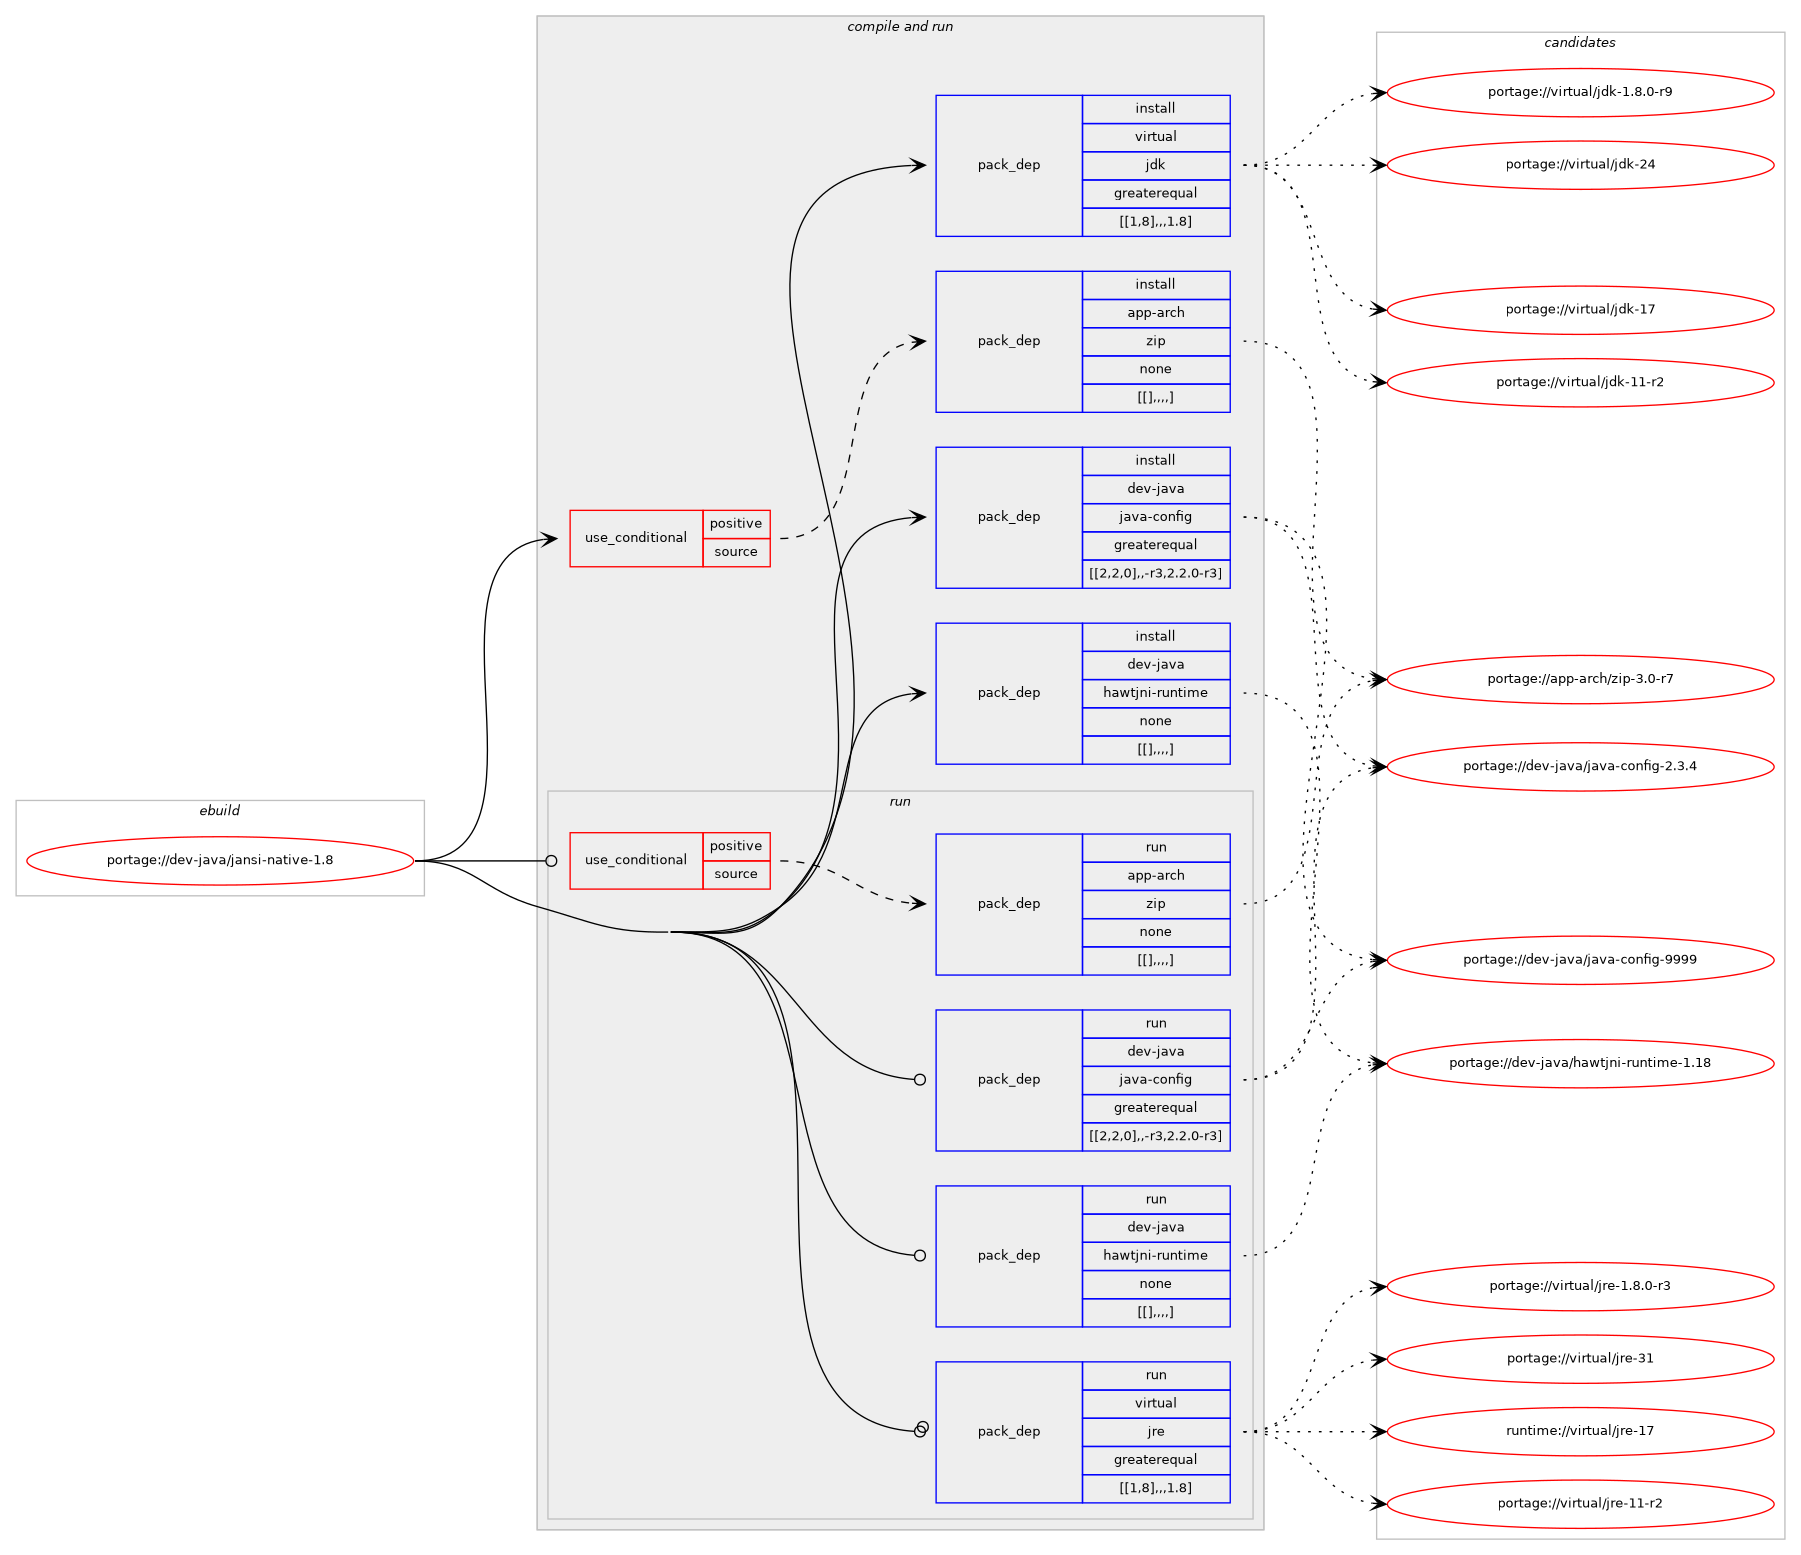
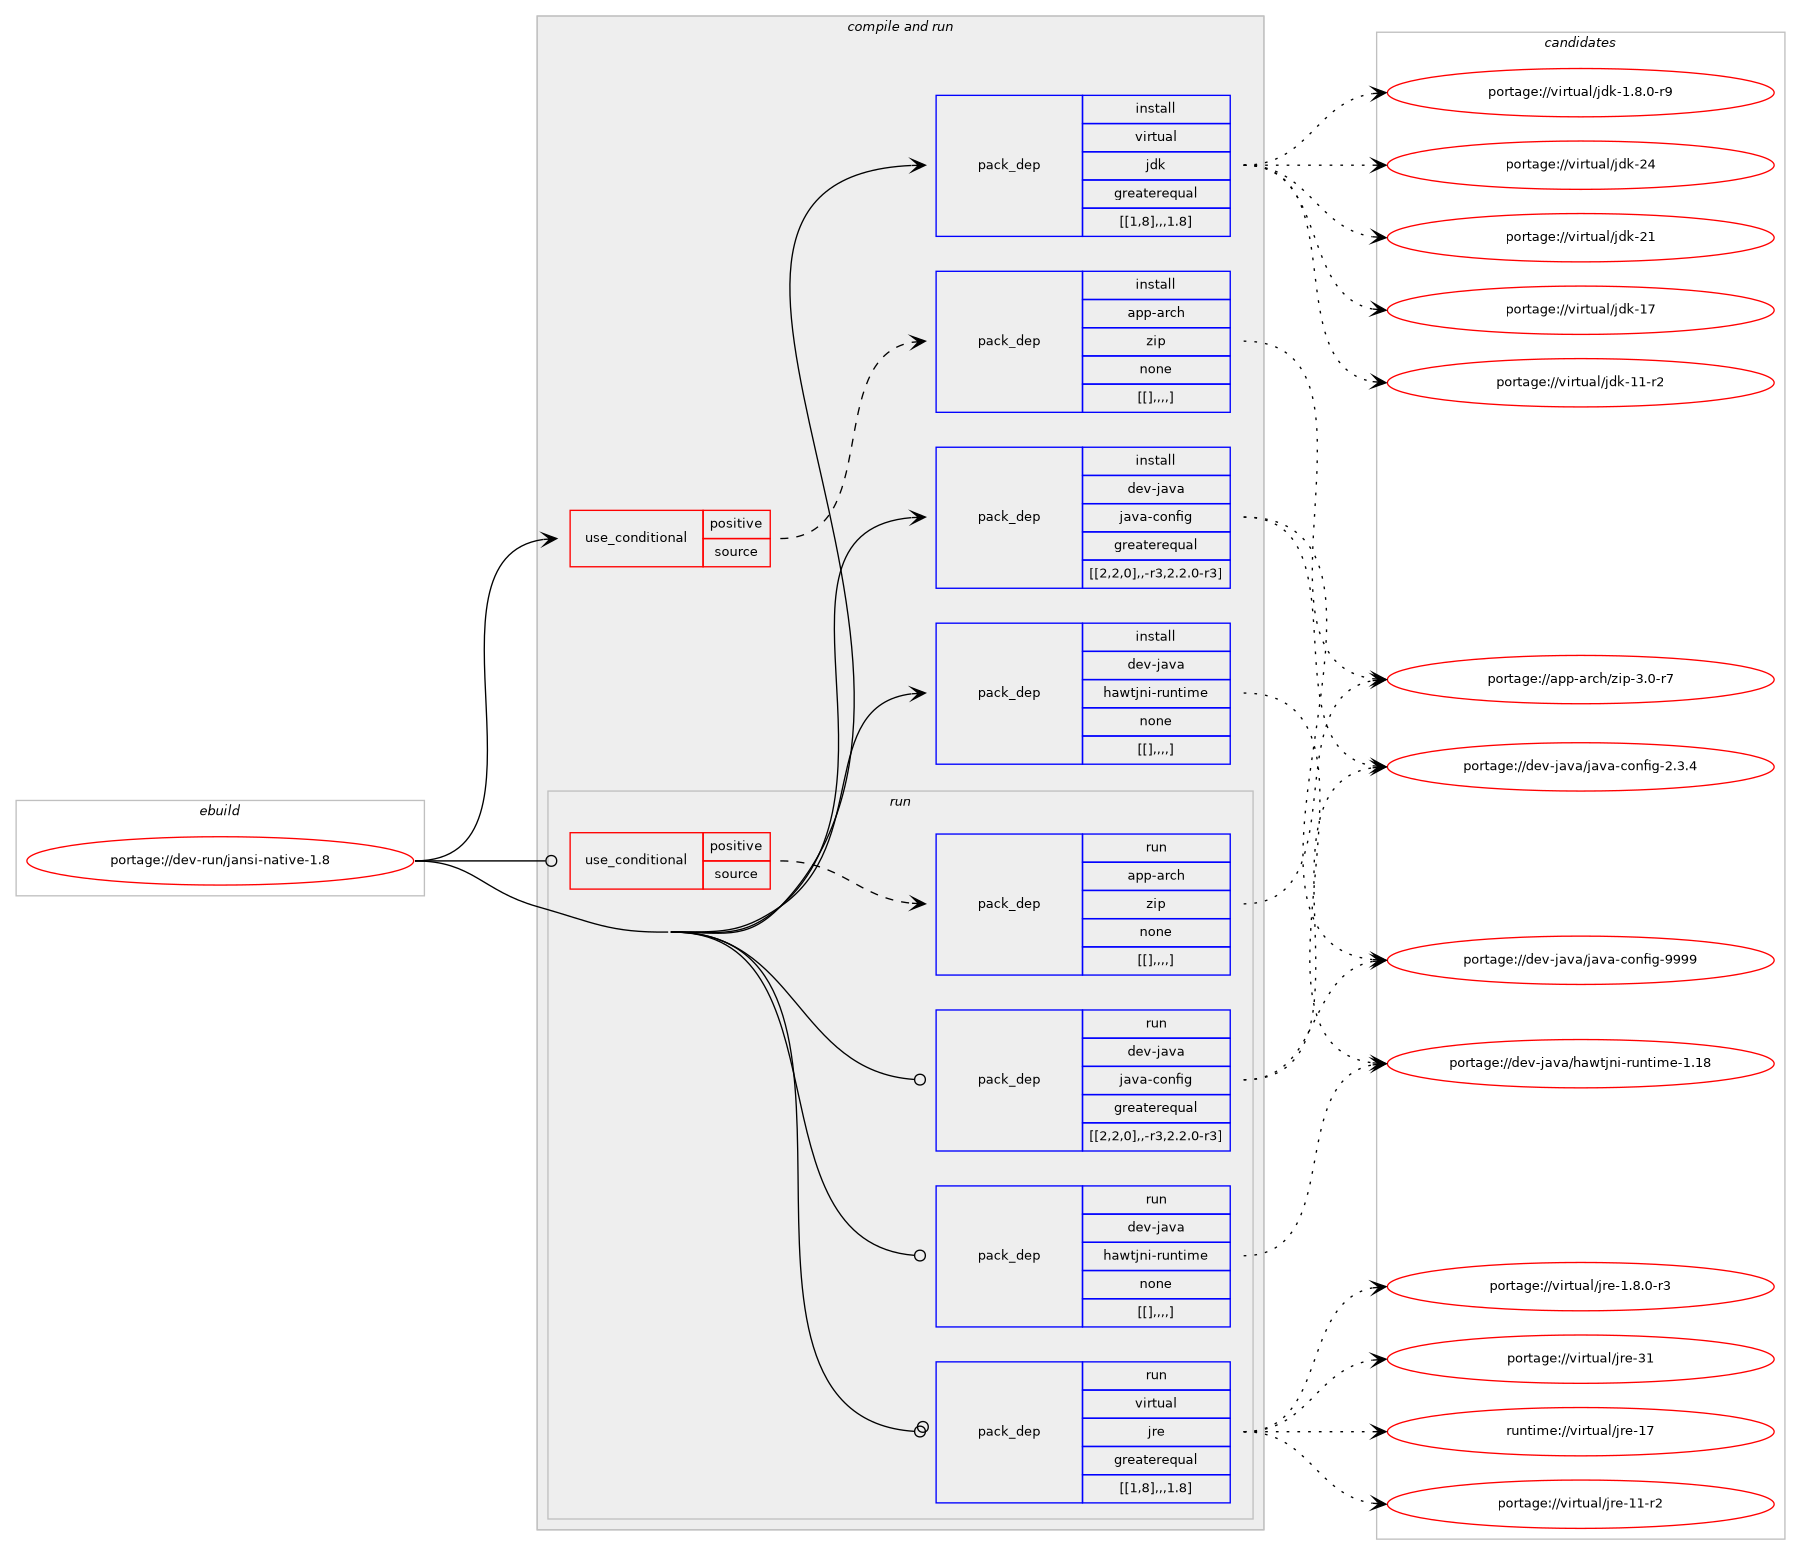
node "portage://virtual/jdk-21": added
node "portage://dev-java/jansi-native-1.8": label "portage://dev-java/jansi-native-1.8" -> "portage://dev-run/jansi-native-1.8"
